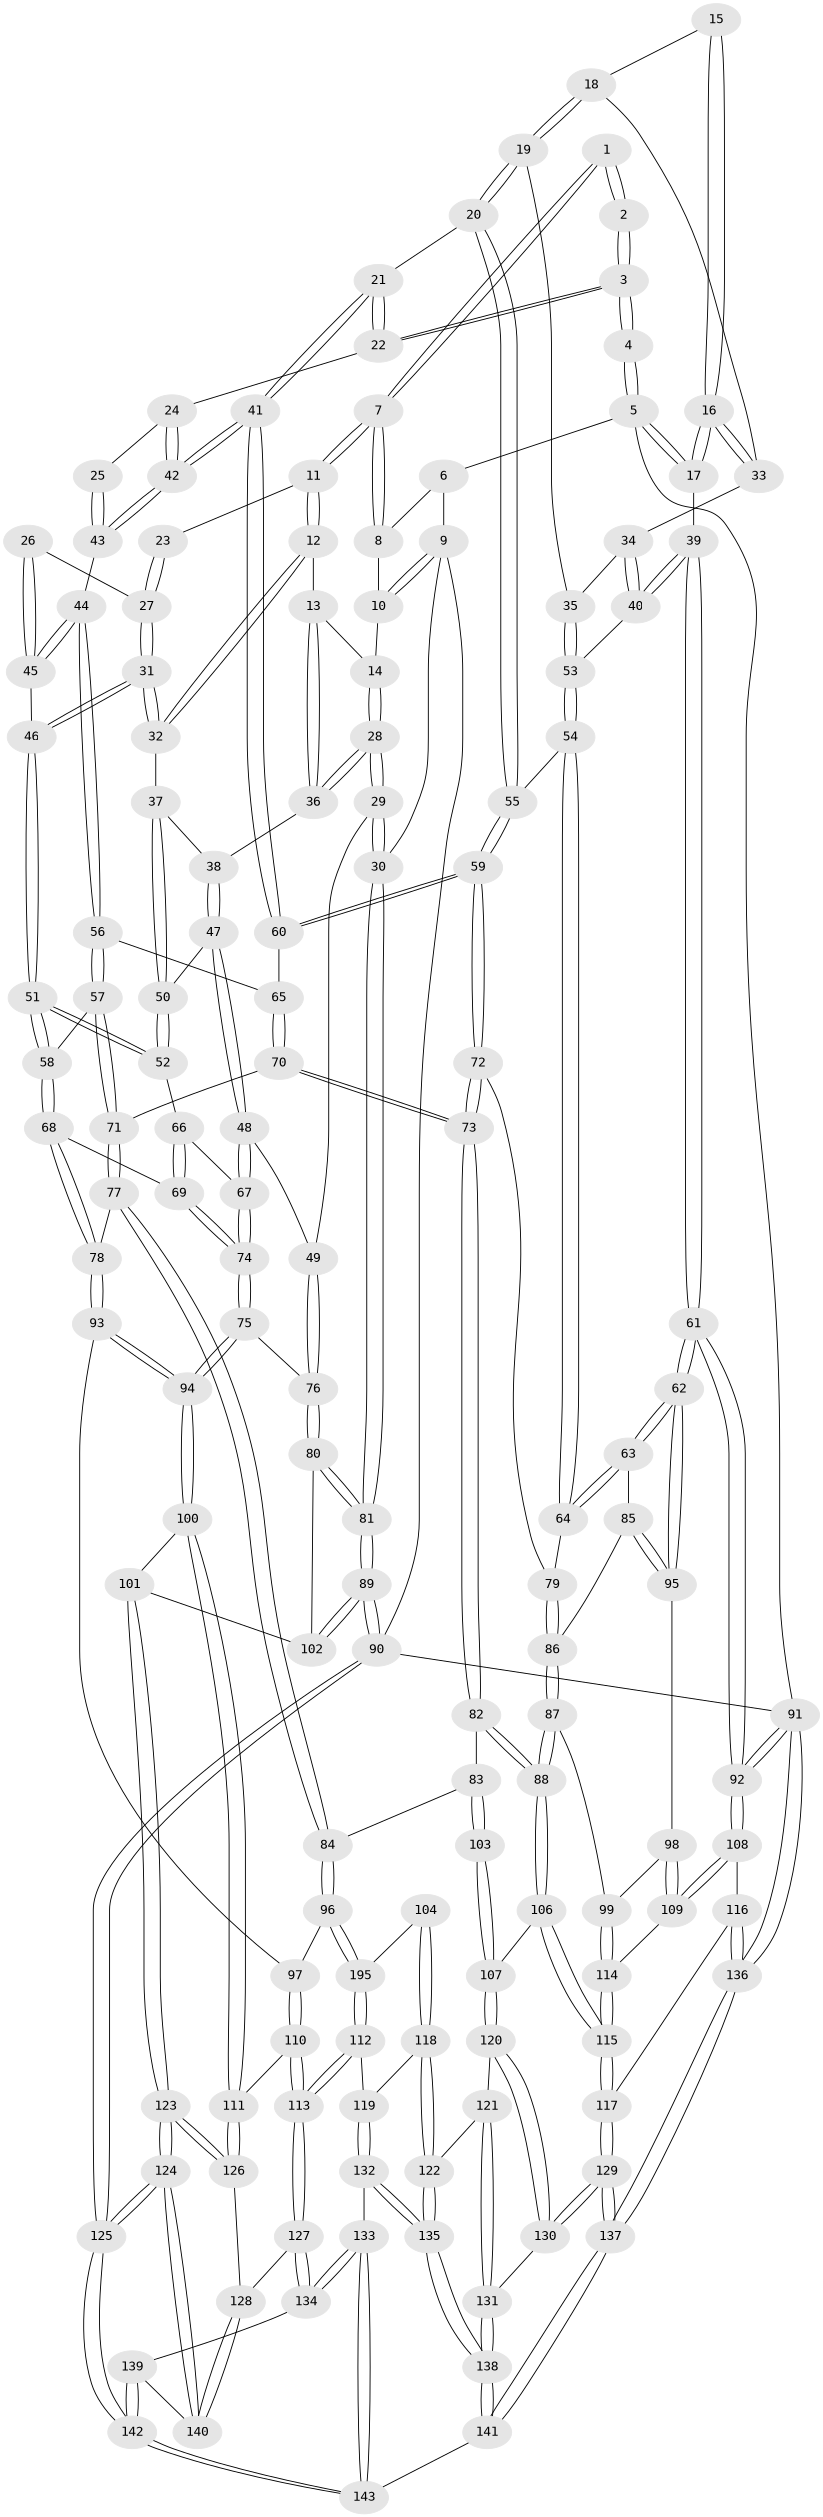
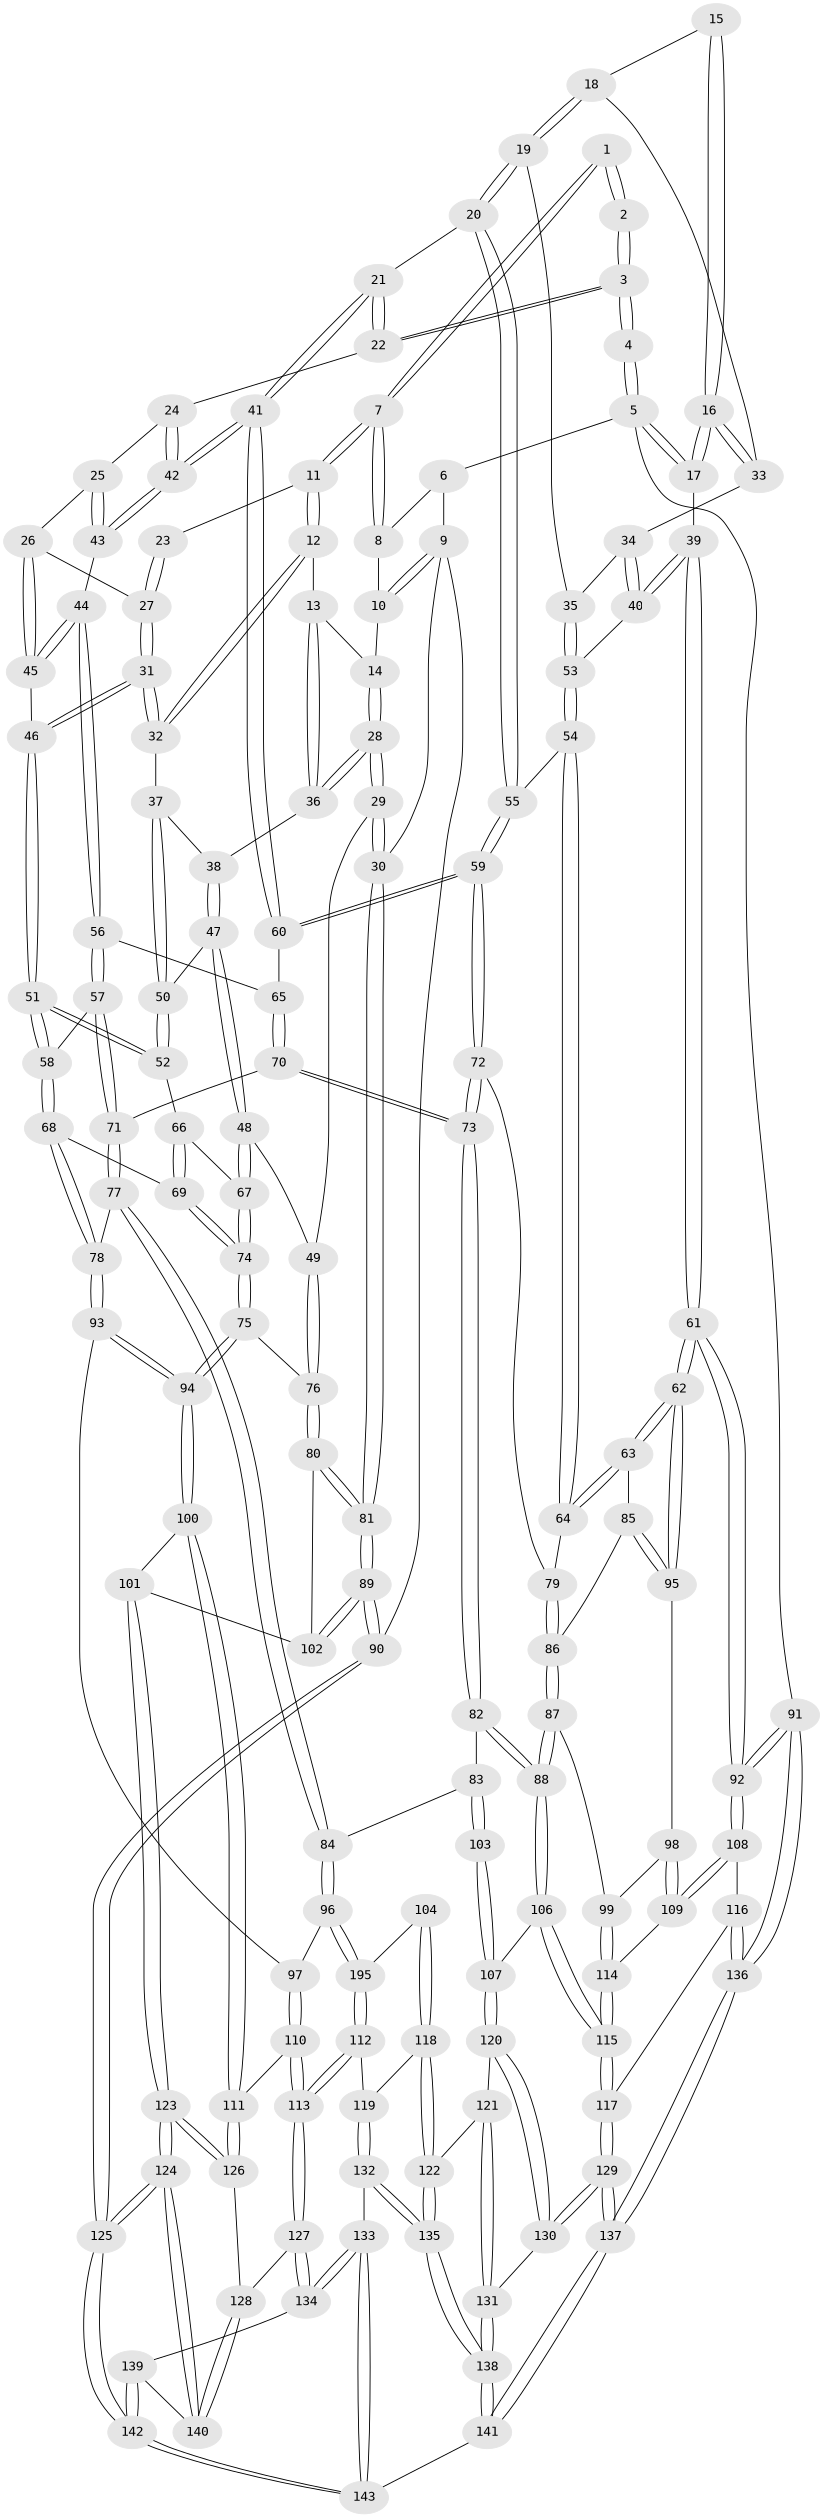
edge "25" -- "26": added
edge "90" -- "91": removed
